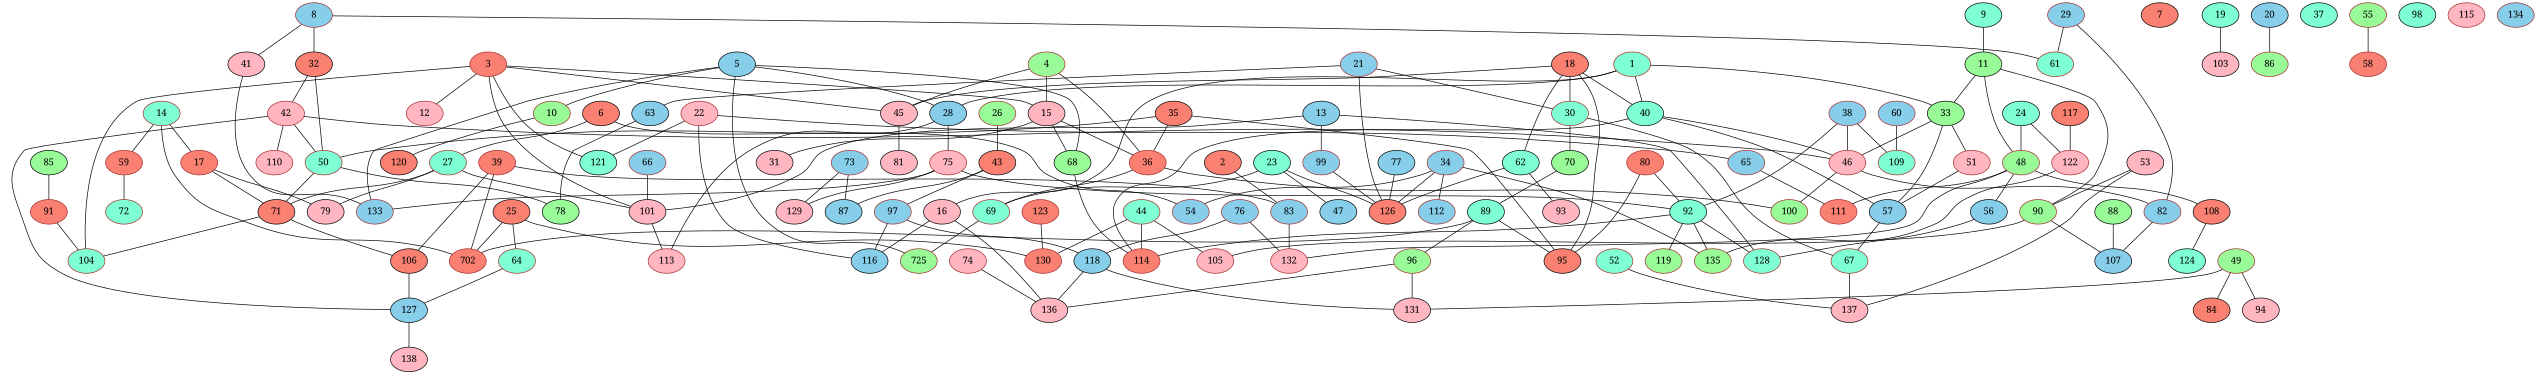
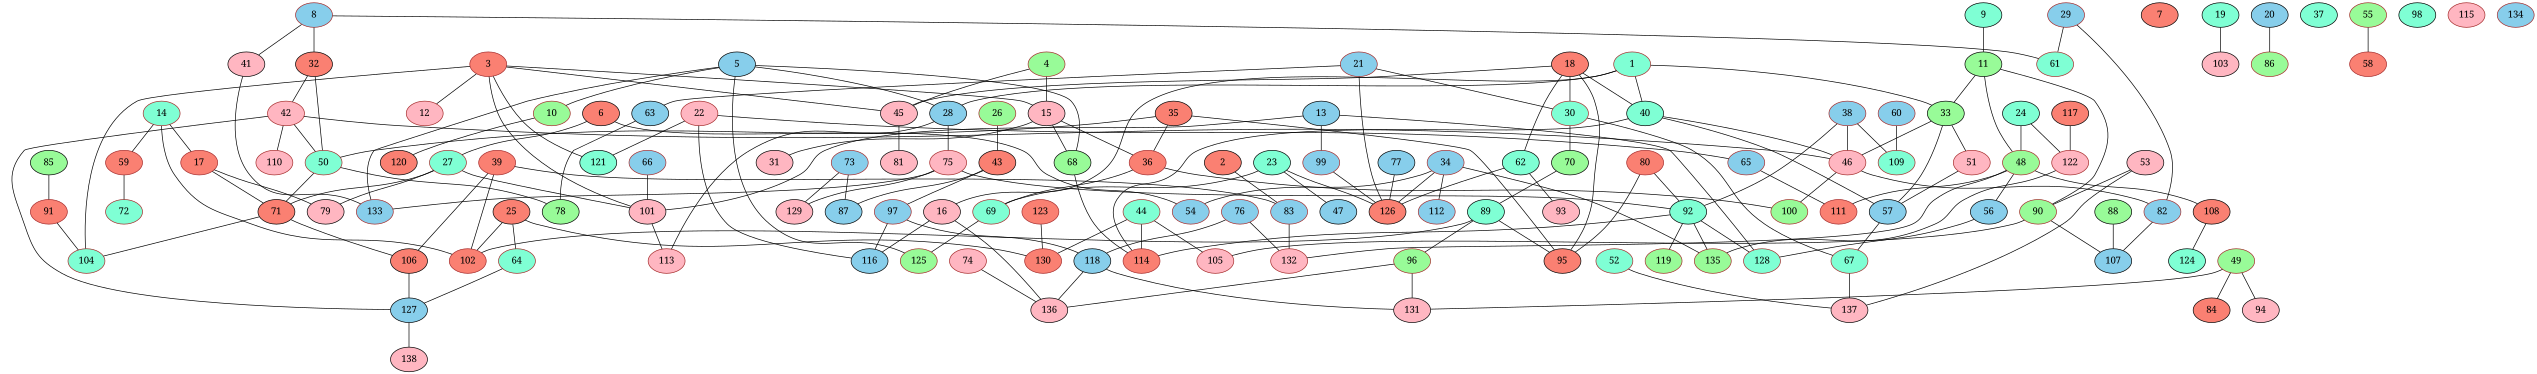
edge "4" -- "36": removed
node "702": label "702" -> "102"
node "725": label "725" -> "125"
